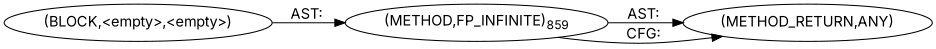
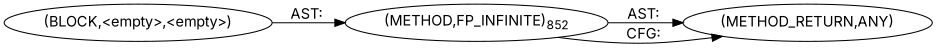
node "(METHOD,FP_INFINITE)": text "859" -> "852"
